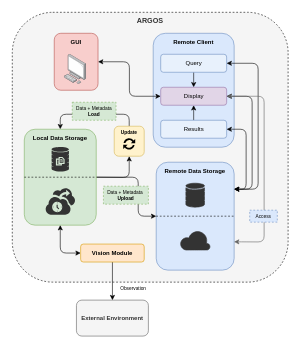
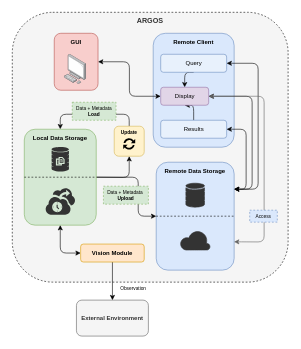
node "Display": size 66x18 -> 48x18
